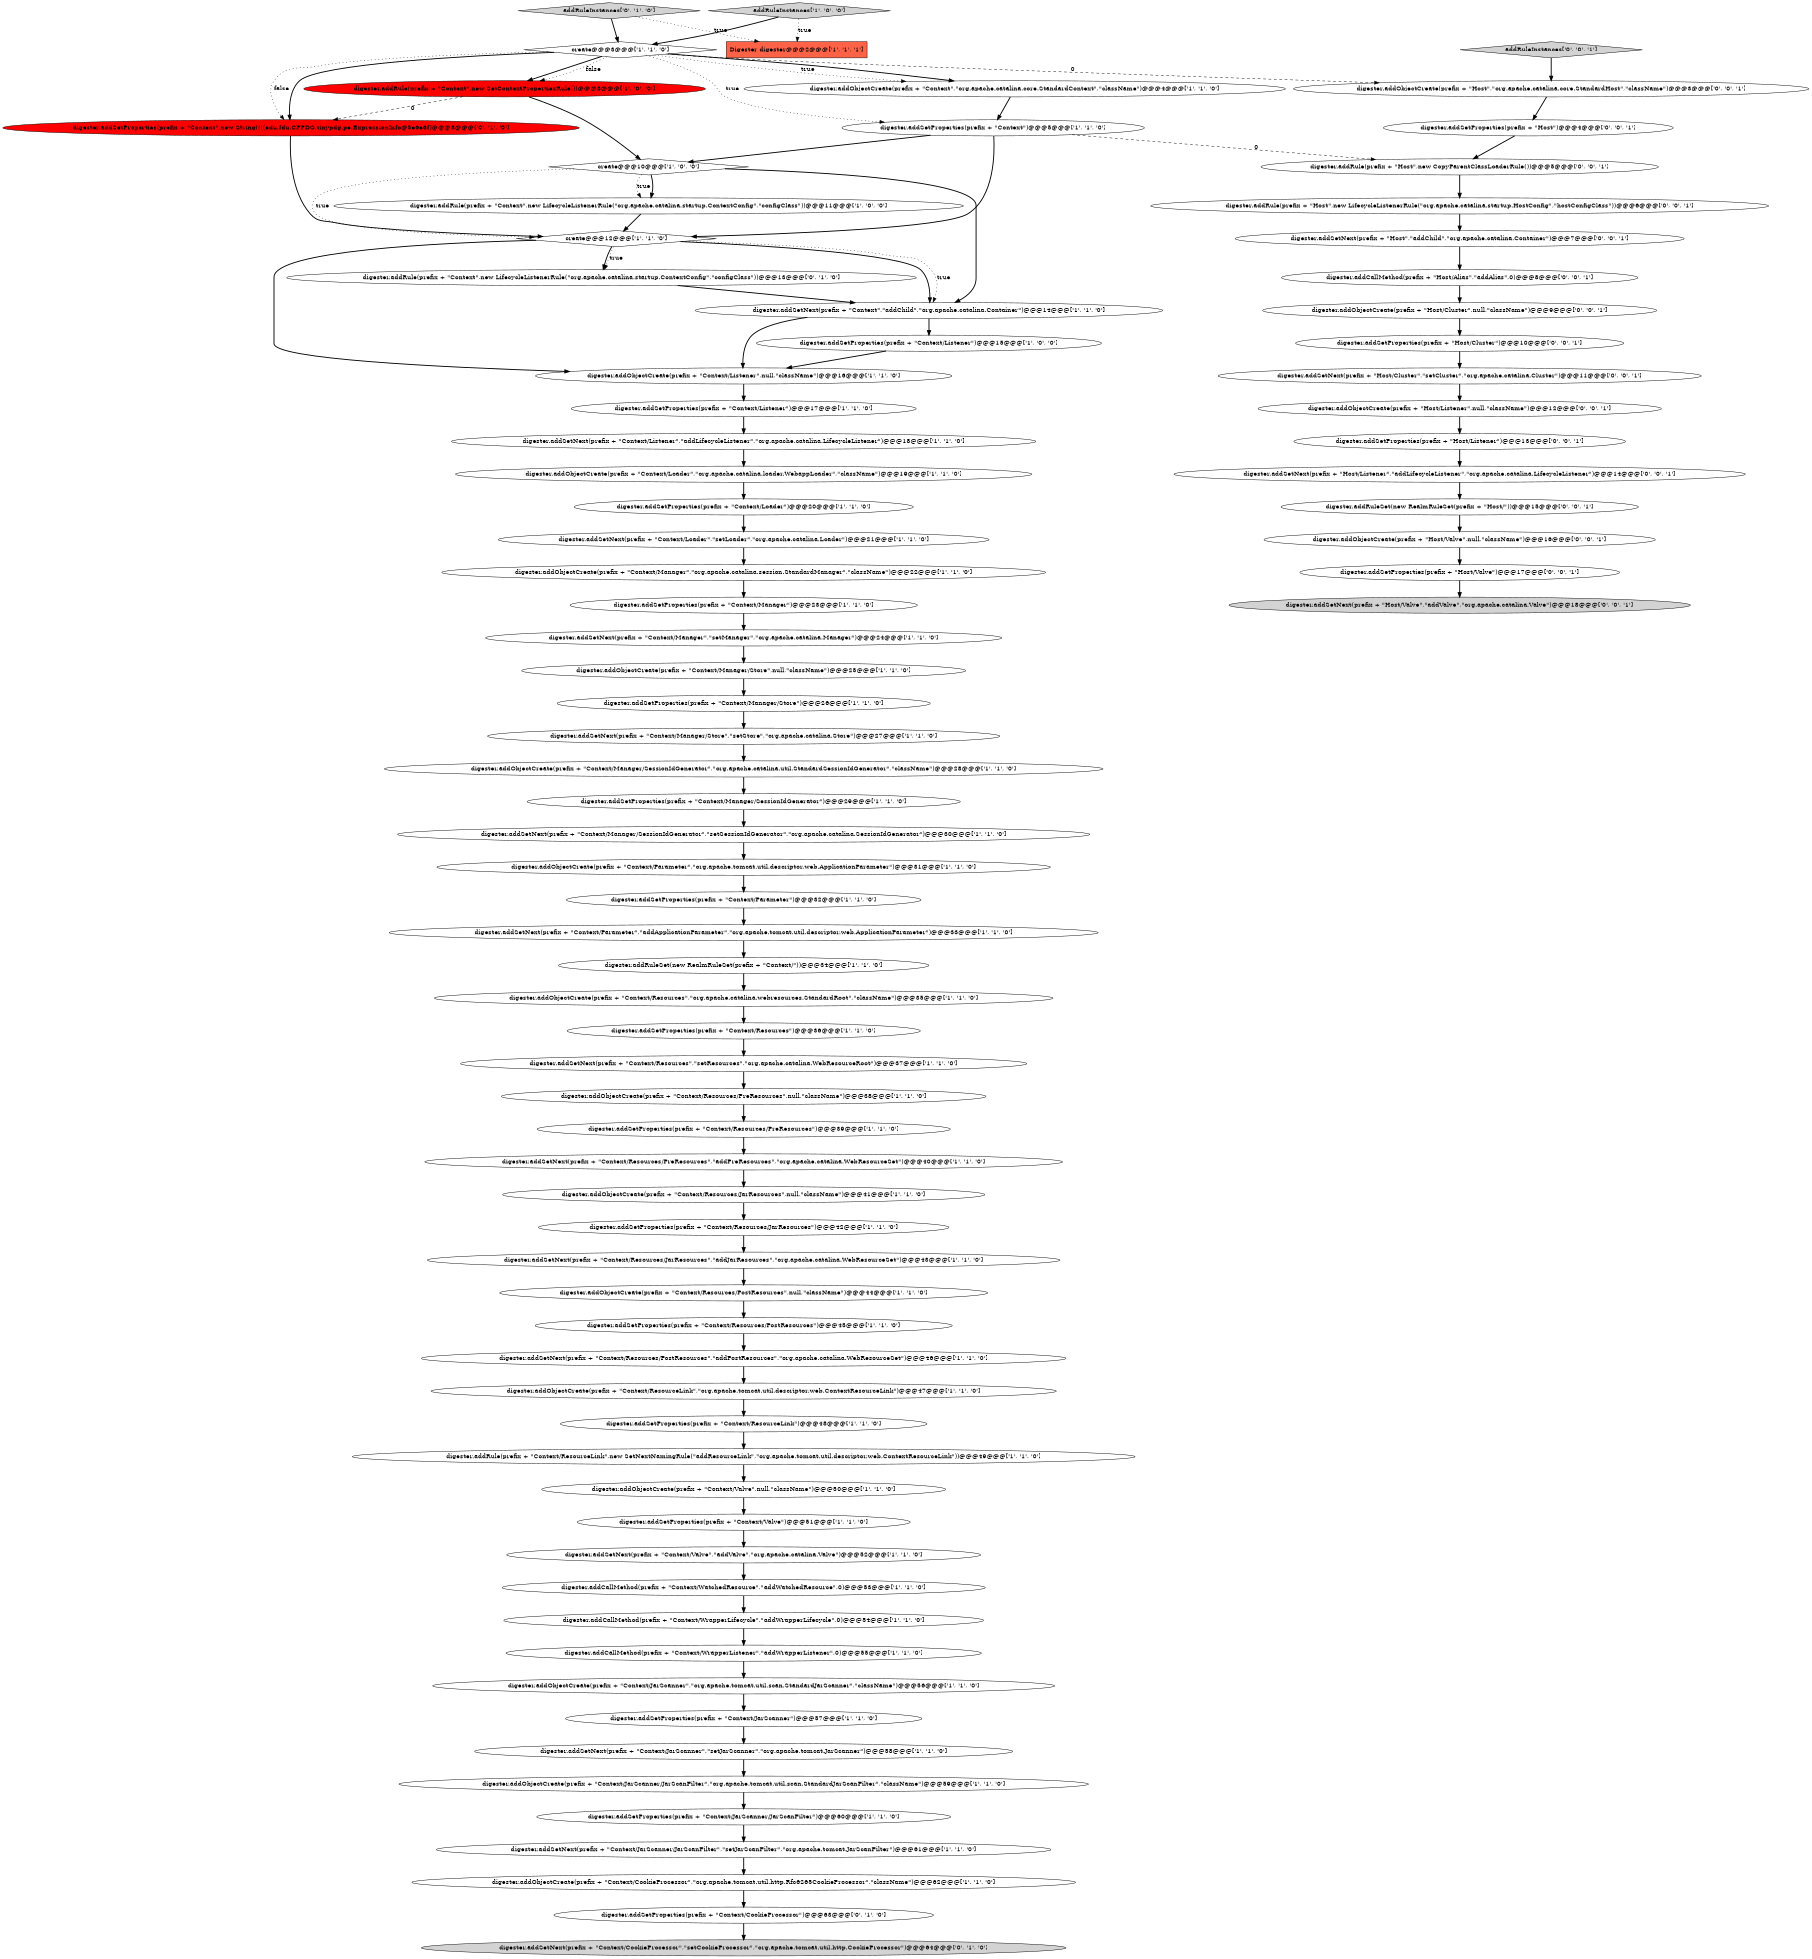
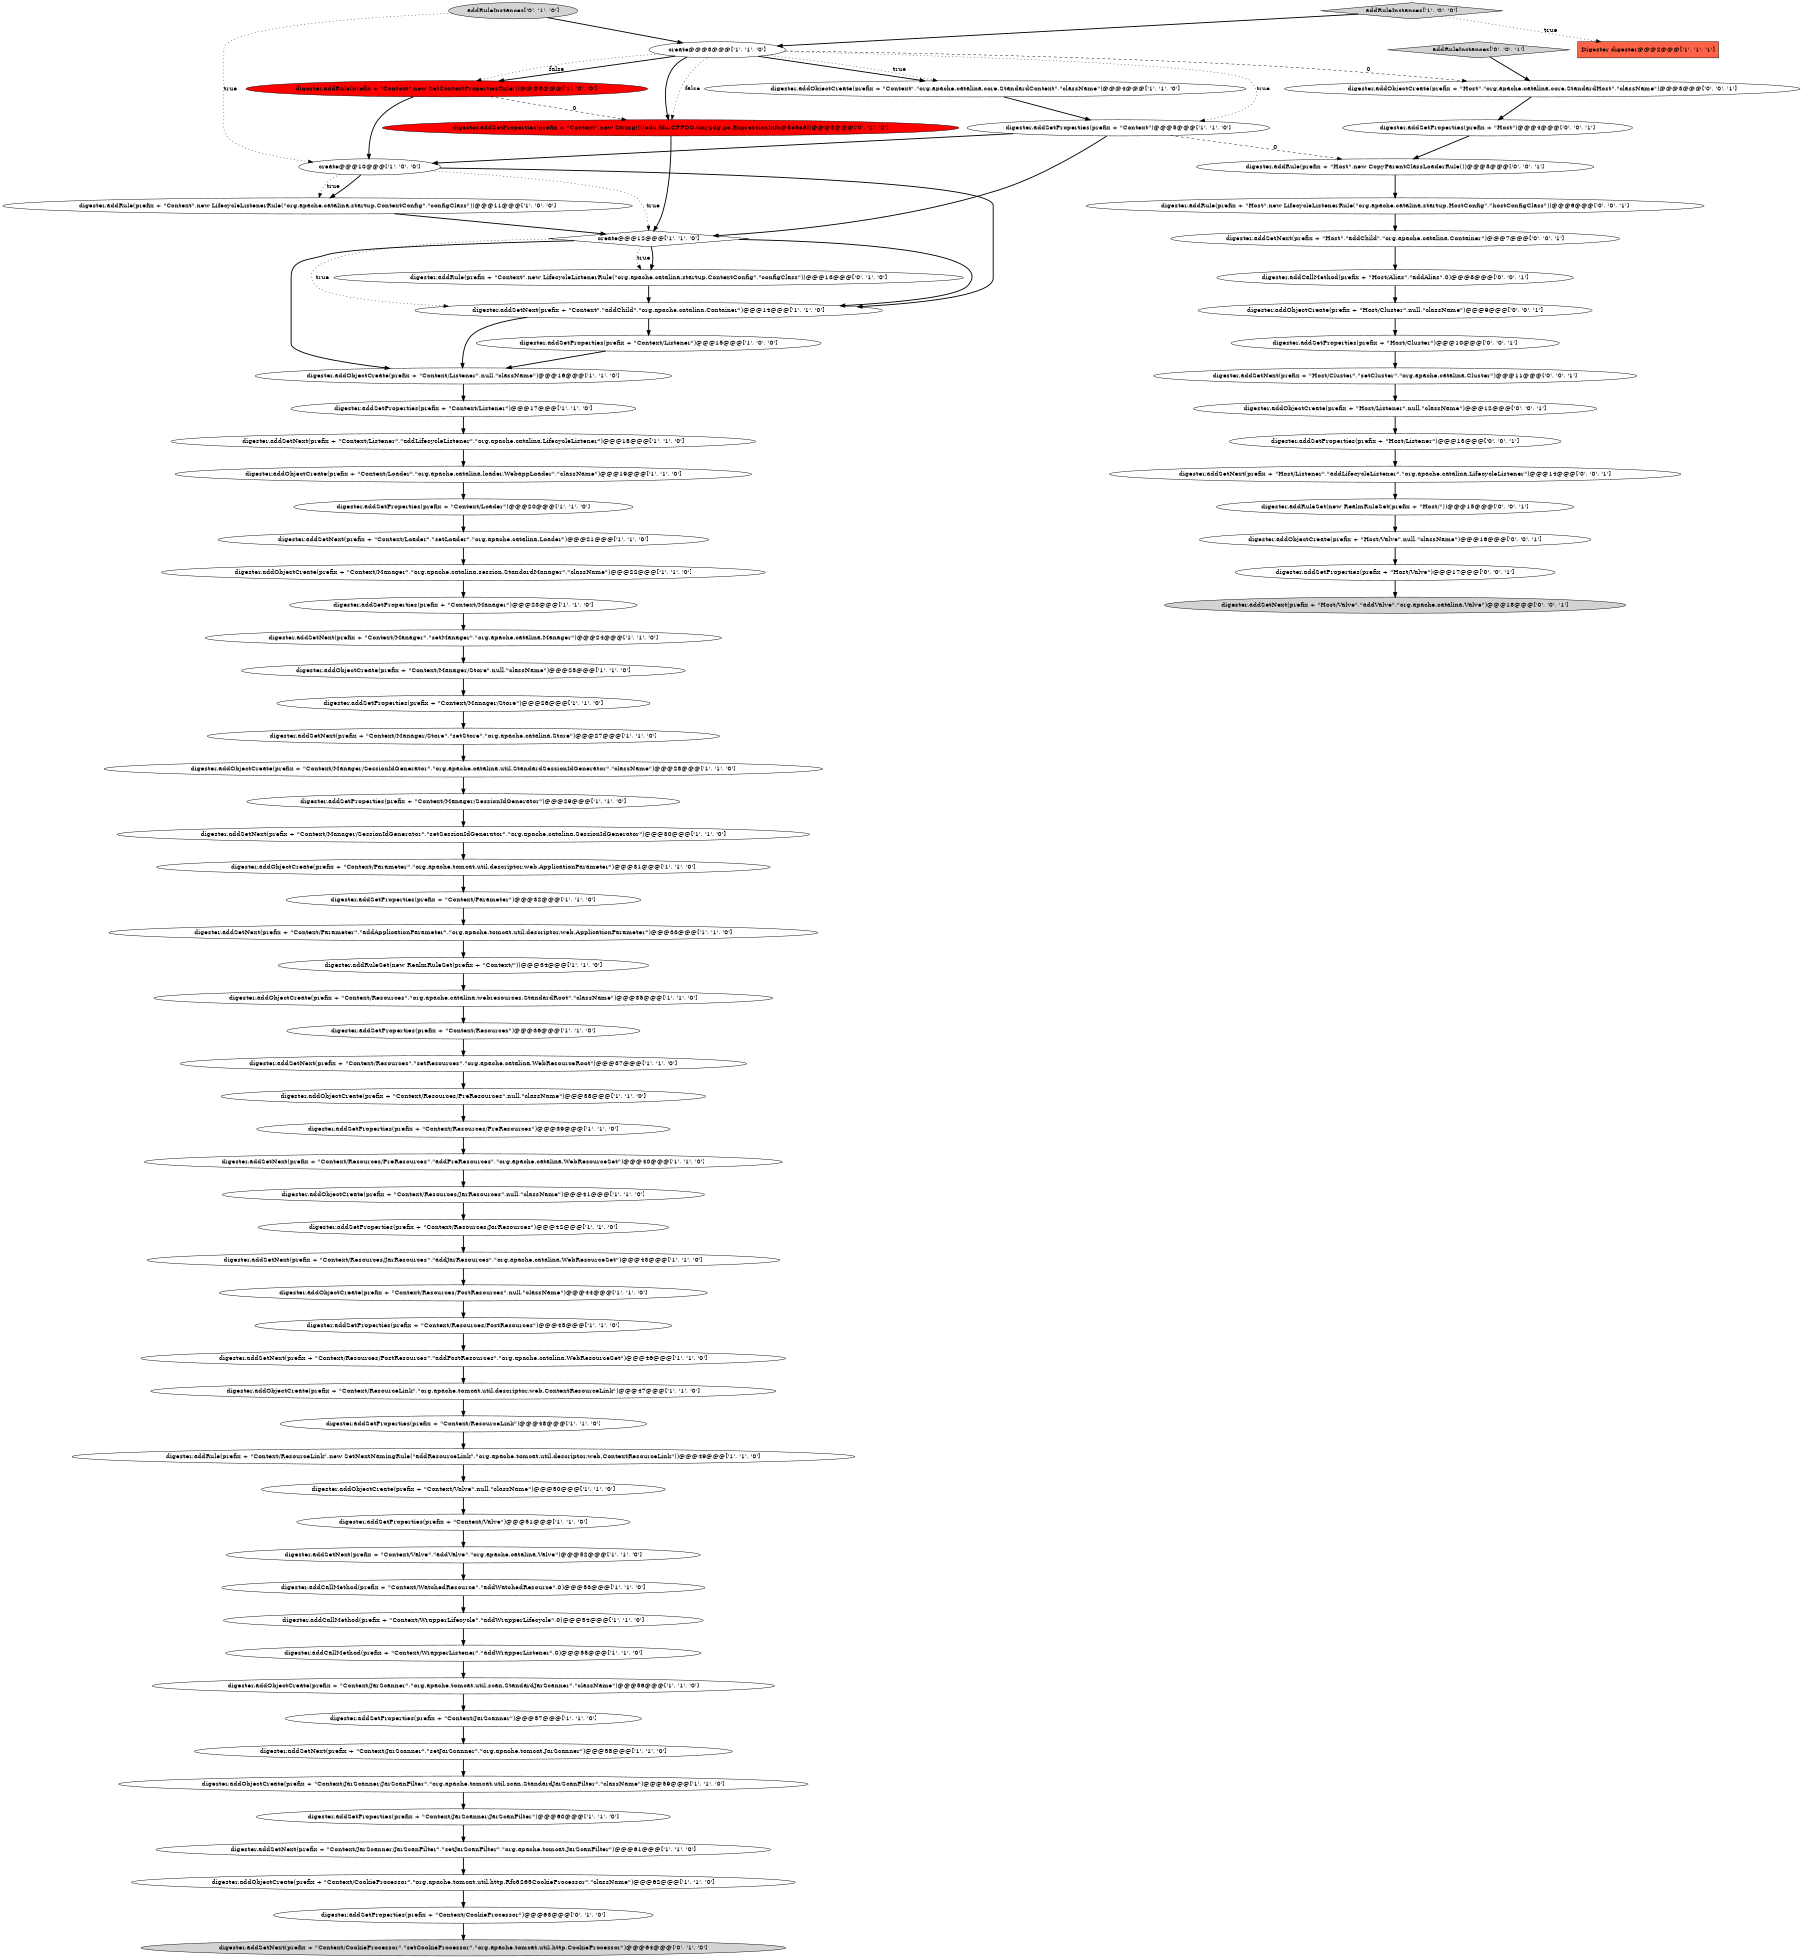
node "addRuleInstances['0', '1', '0']": shape diamond -> ellipse
edge "addRuleInstances['0', '1', '0']" -> "Digester digester@@@2@@@['1', '1', '1']": now "addRuleInstances['0', '1', '0']" -> "create@@@10@@@['1', '0', '0']"
node "create@@@3@@@['1', '1', '0']": shape diamond -> ellipse
node "create@@@10@@@['1', '0', '0']": shape diamond -> ellipse
